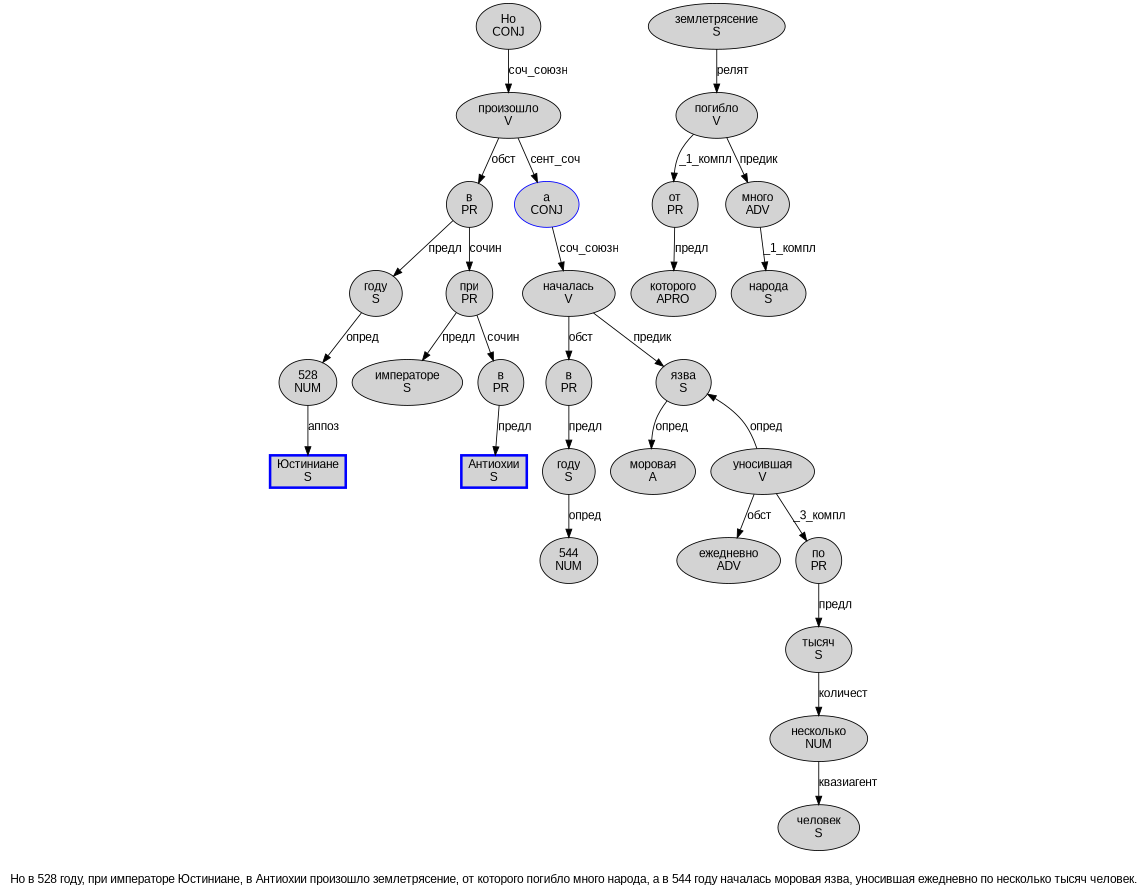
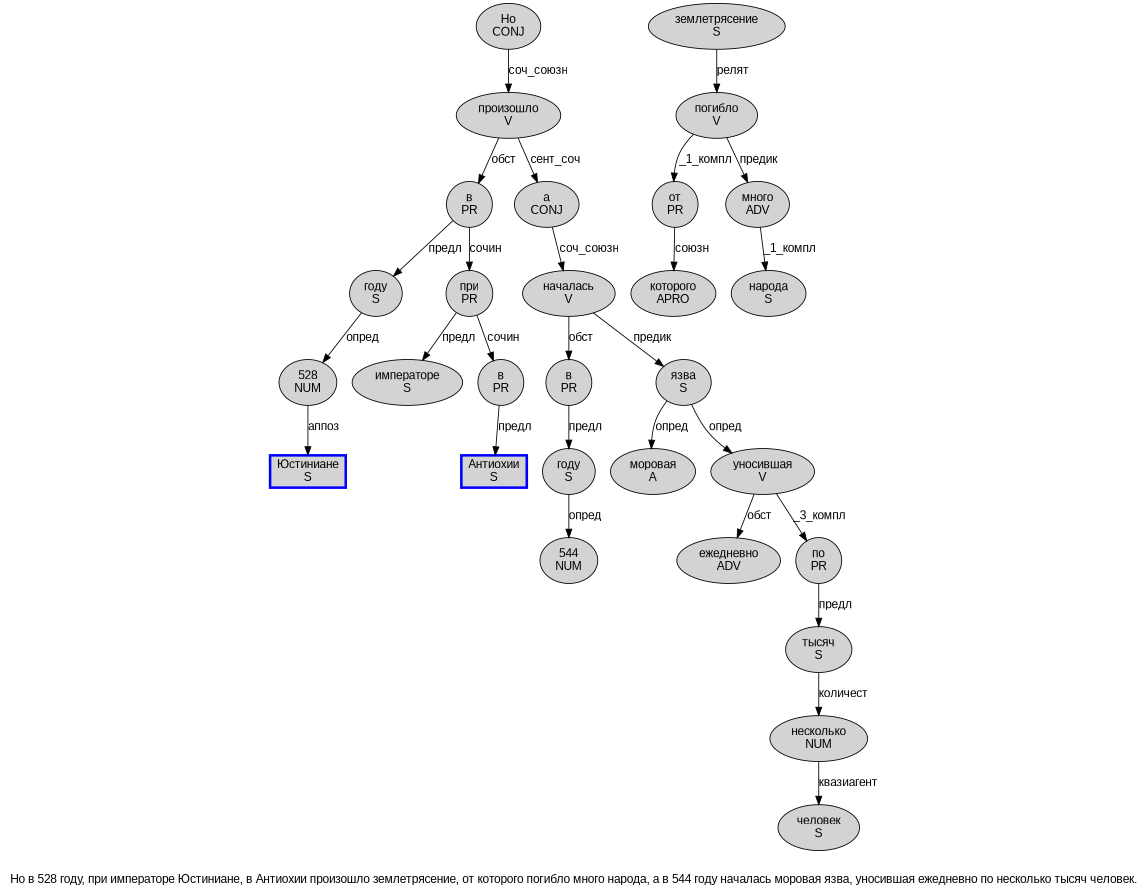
node "а CONJ": color blue -> black
edge "от PR" -> "которого APRO": label "предл" -> "союзн"
edge "уносившая V" -> "язва S": reversed
